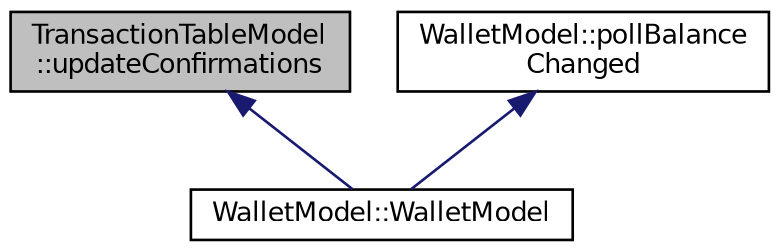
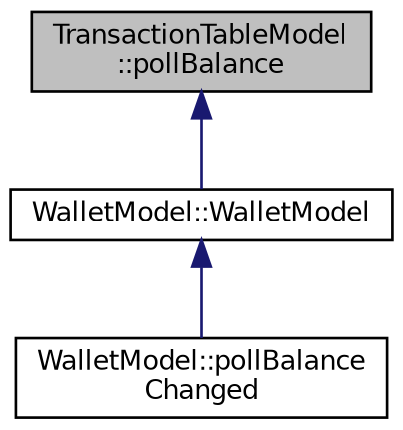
node "TransactionTableModel ::updateConfirmations": label "TransactionTableModel ::updateConfirmations" -> "TransactionTableModel ::pollBalance"
edge "WalletModel::WalletModel" -> "WalletModel::pollBalance Changed": reversed
